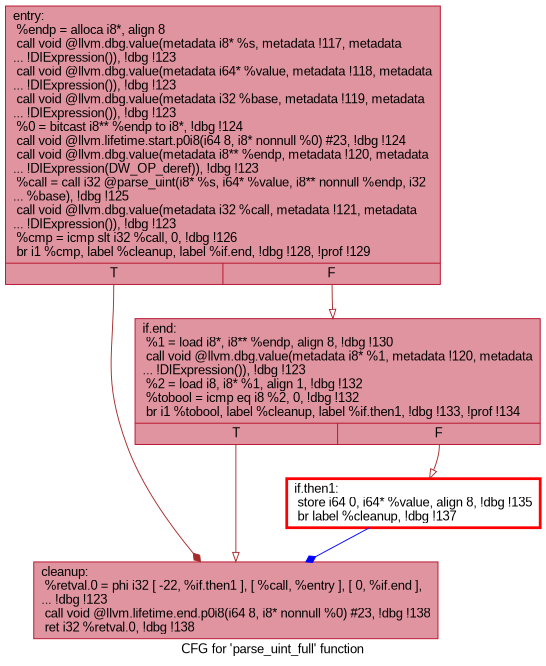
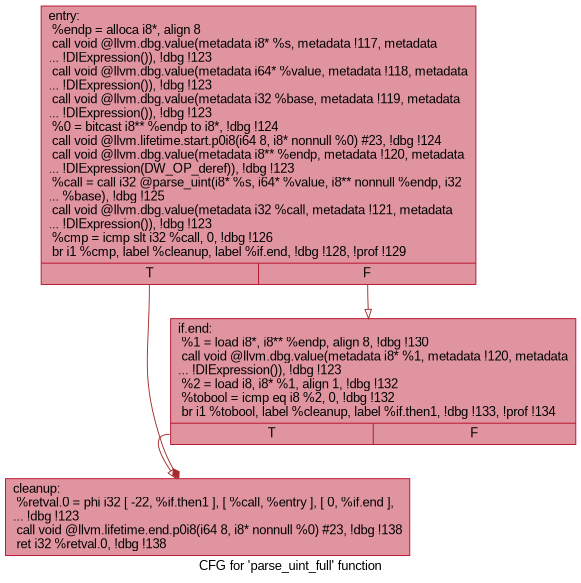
node "if.then1:": removed
